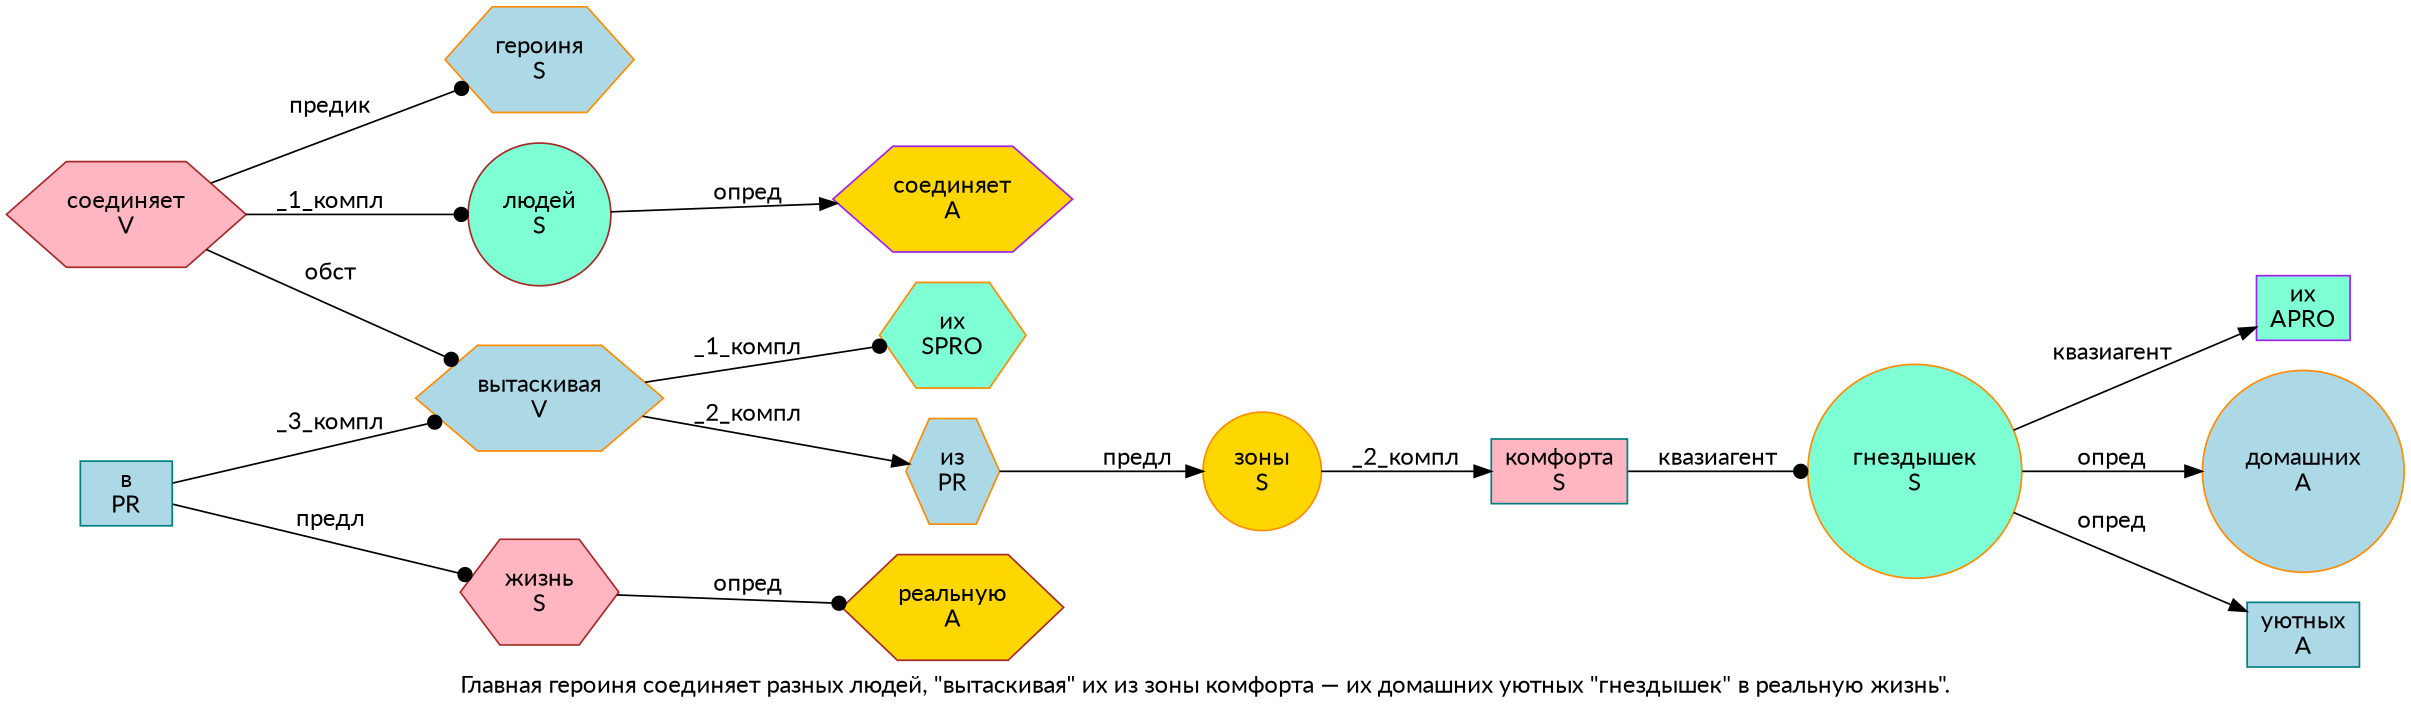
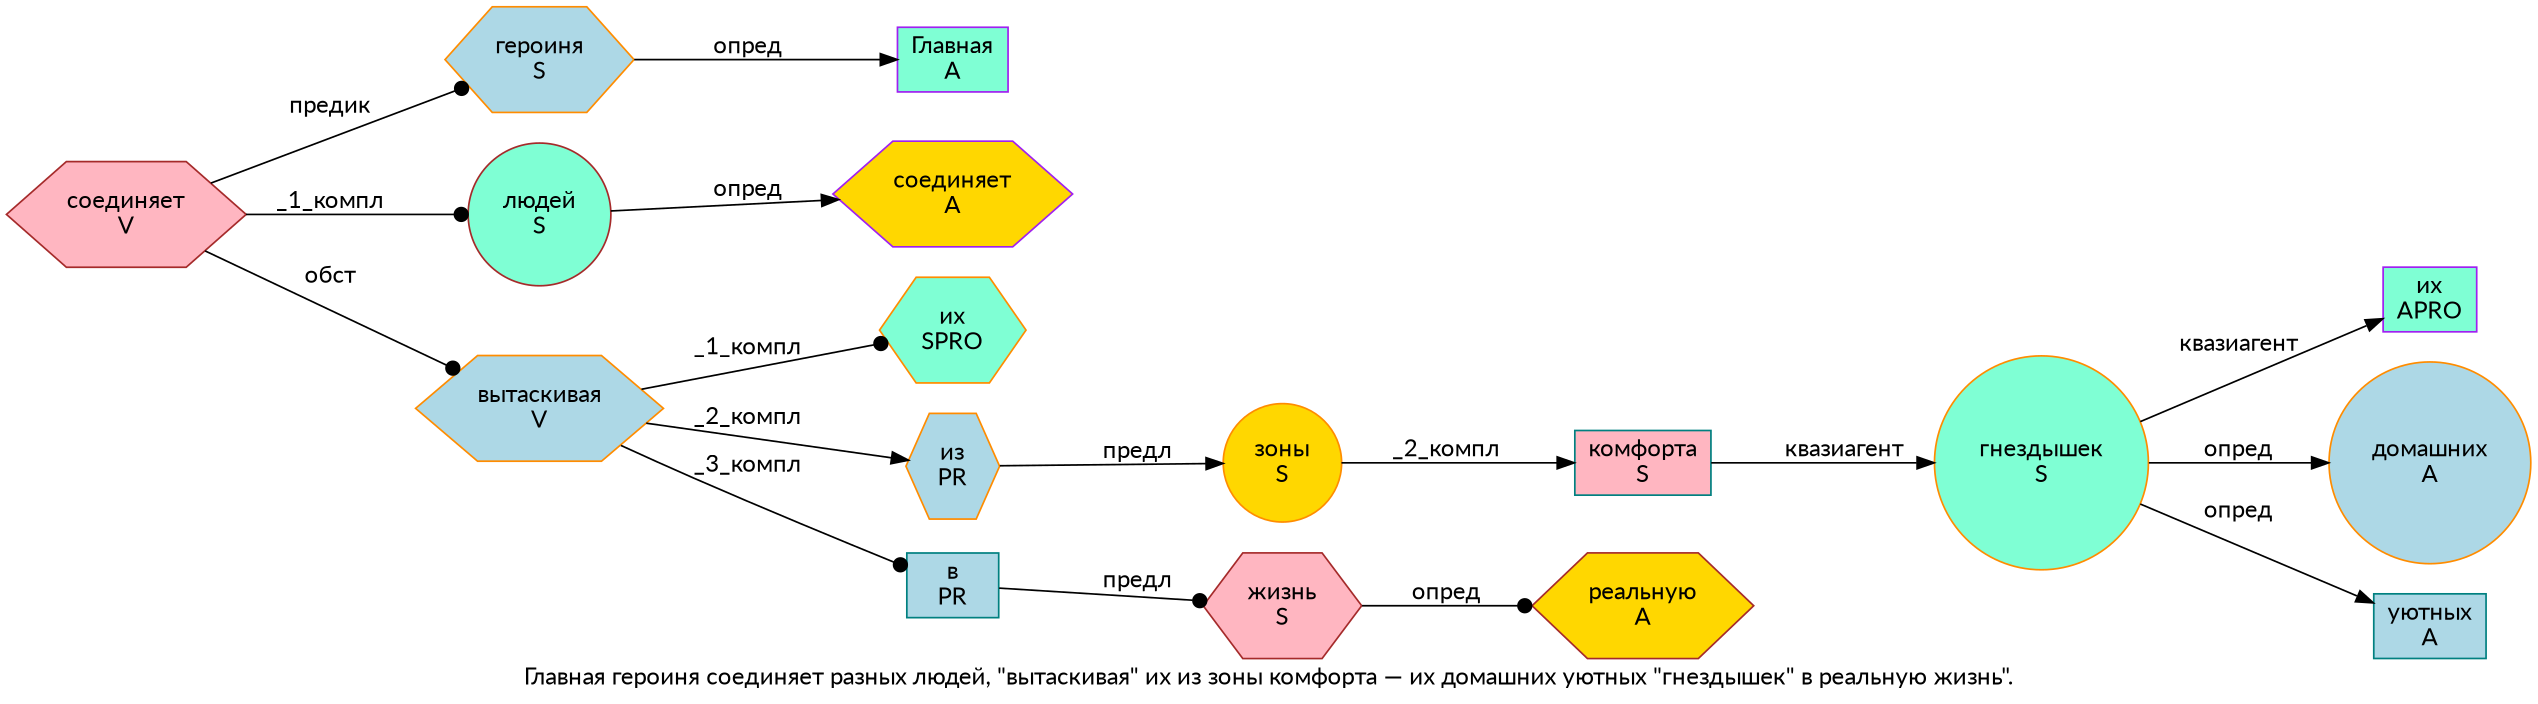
node "Главная A": added
edge "в PR" -> "вытаскивая V": reversed
edge "комфорта S" -> "гнездышек S": arrowhead dot -> normal
